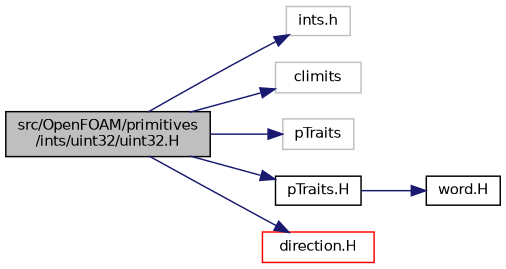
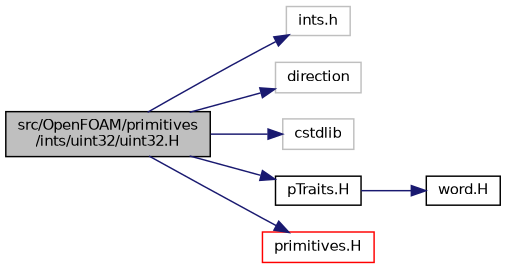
node "climits": label "climits" -> "direction"
node "pTraits": label "pTraits" -> "cstdlib"
node "direction.H": label "direction.H" -> "primitives.H"
